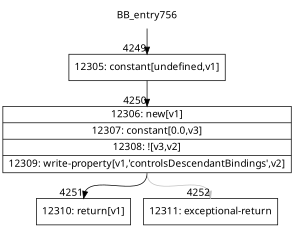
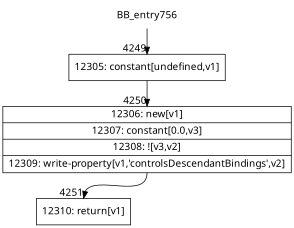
node "12311: exceptional-return": removed
